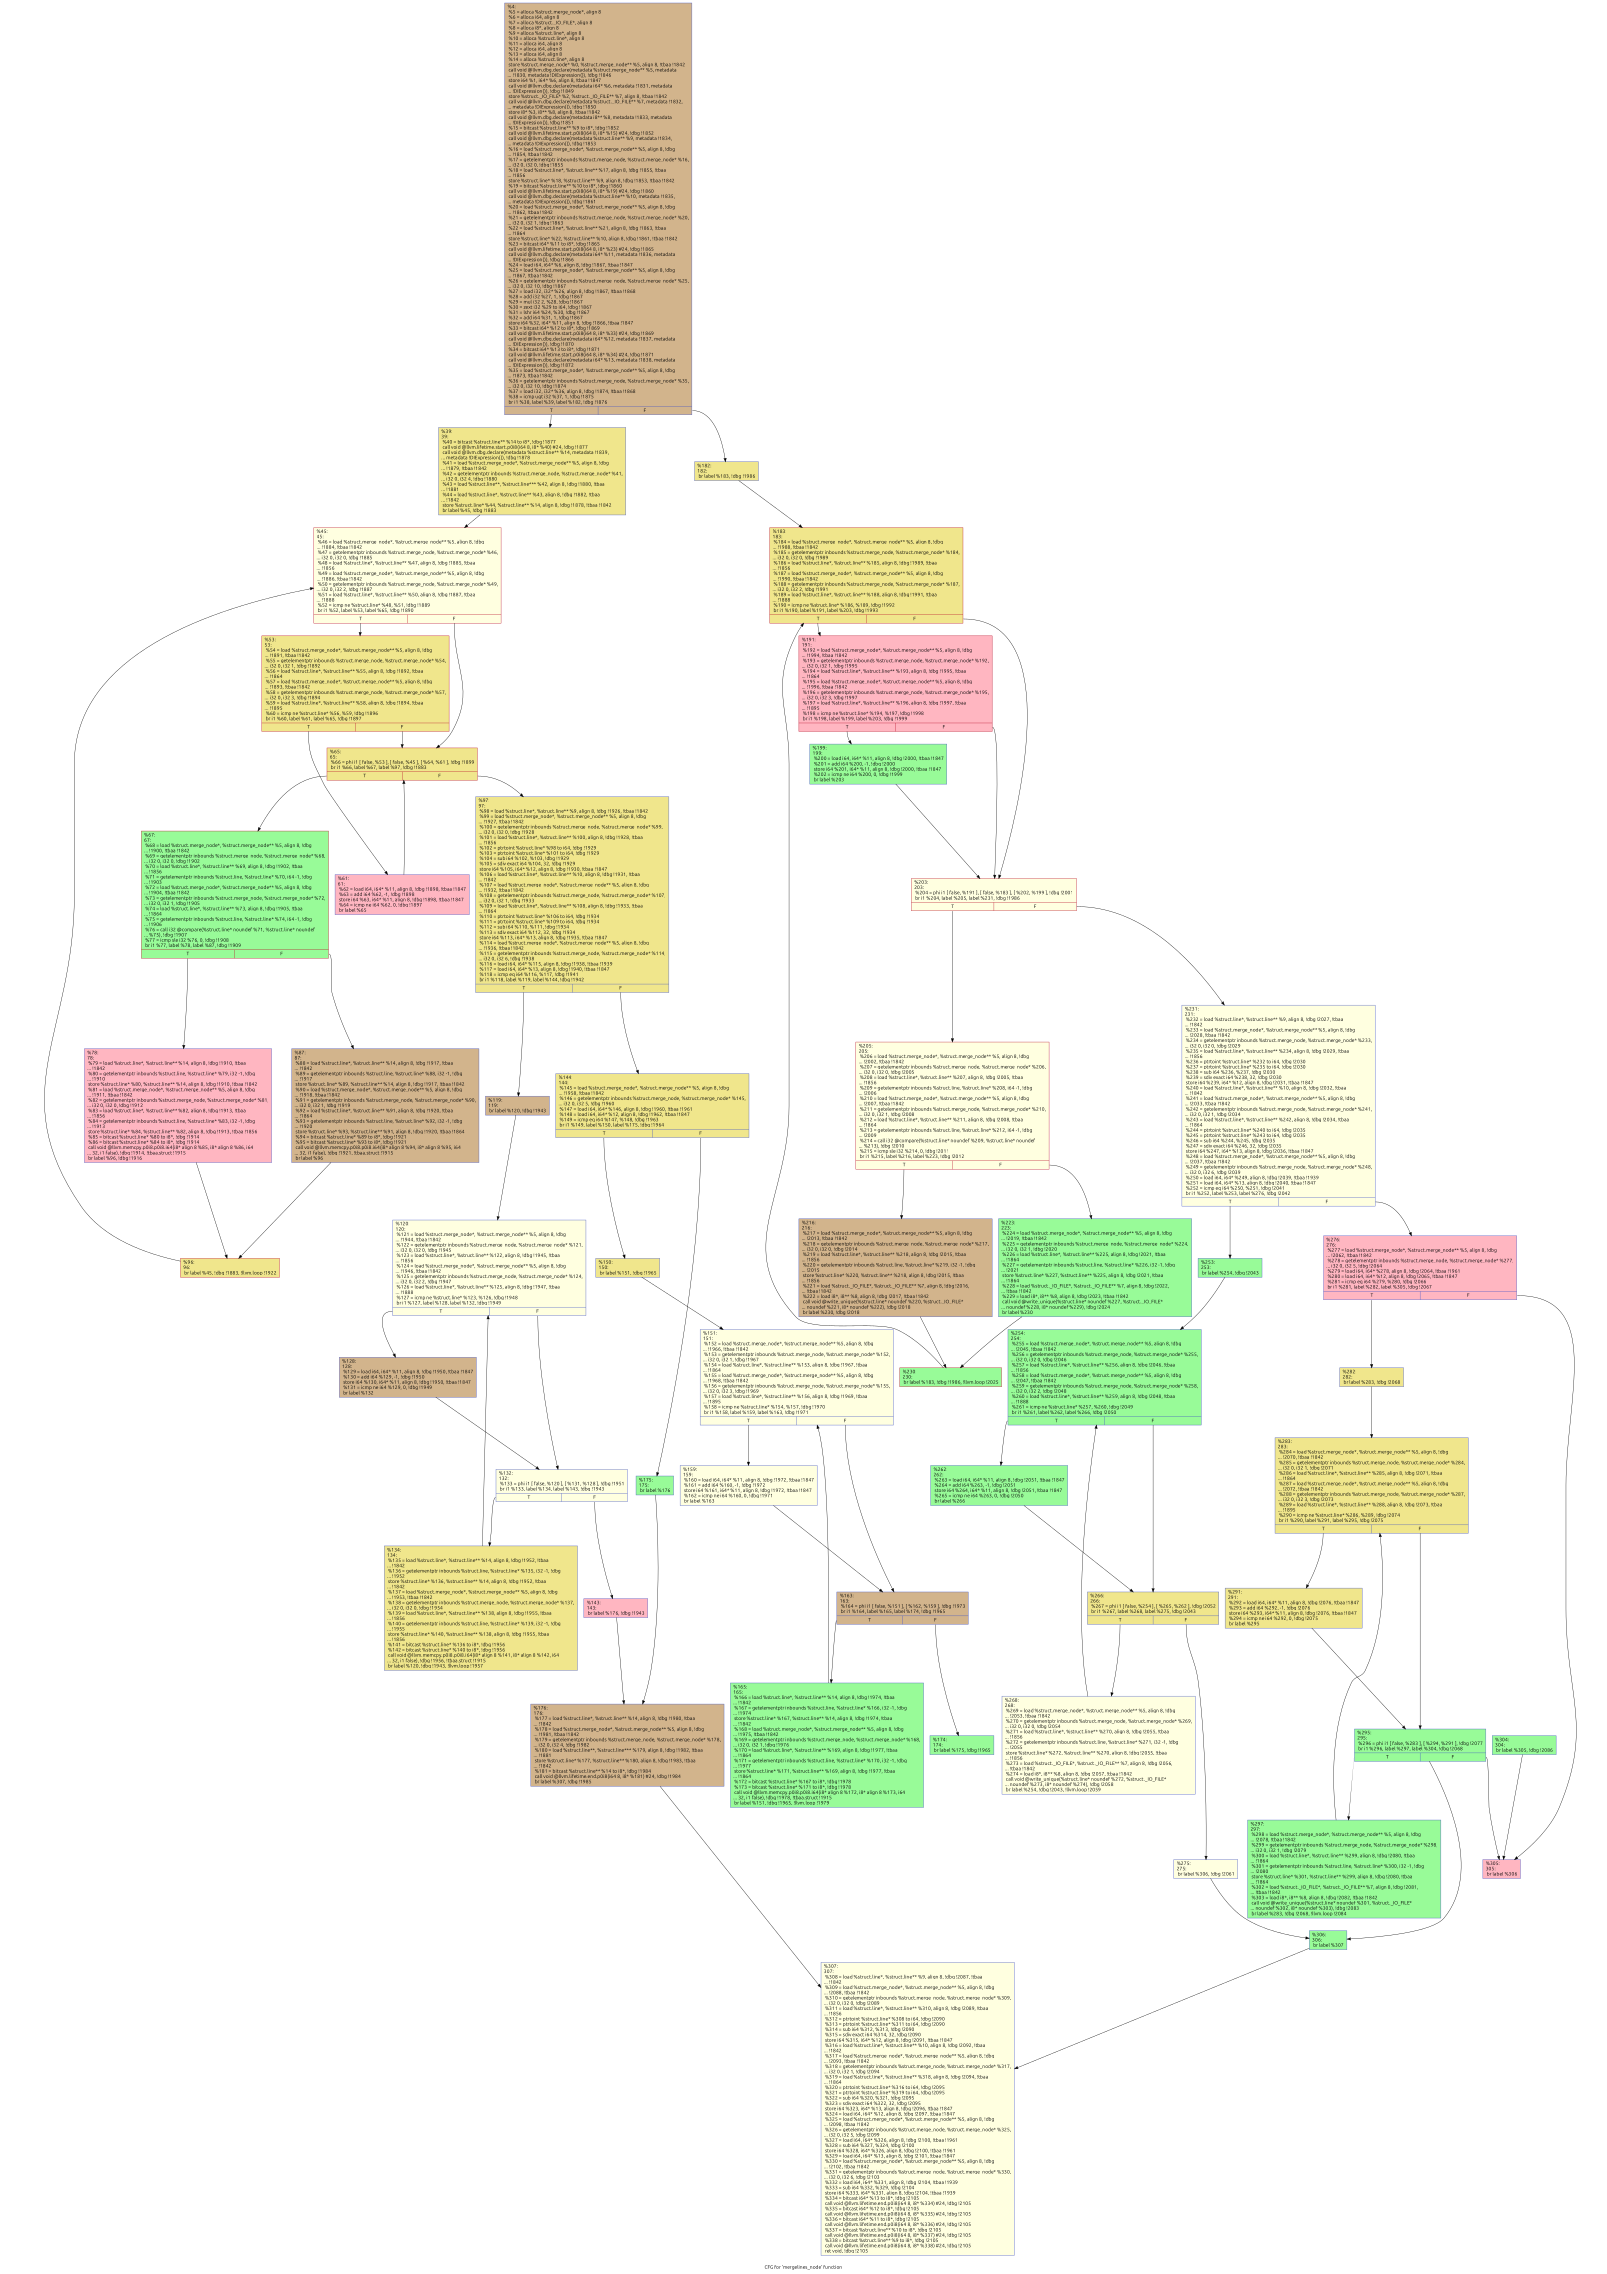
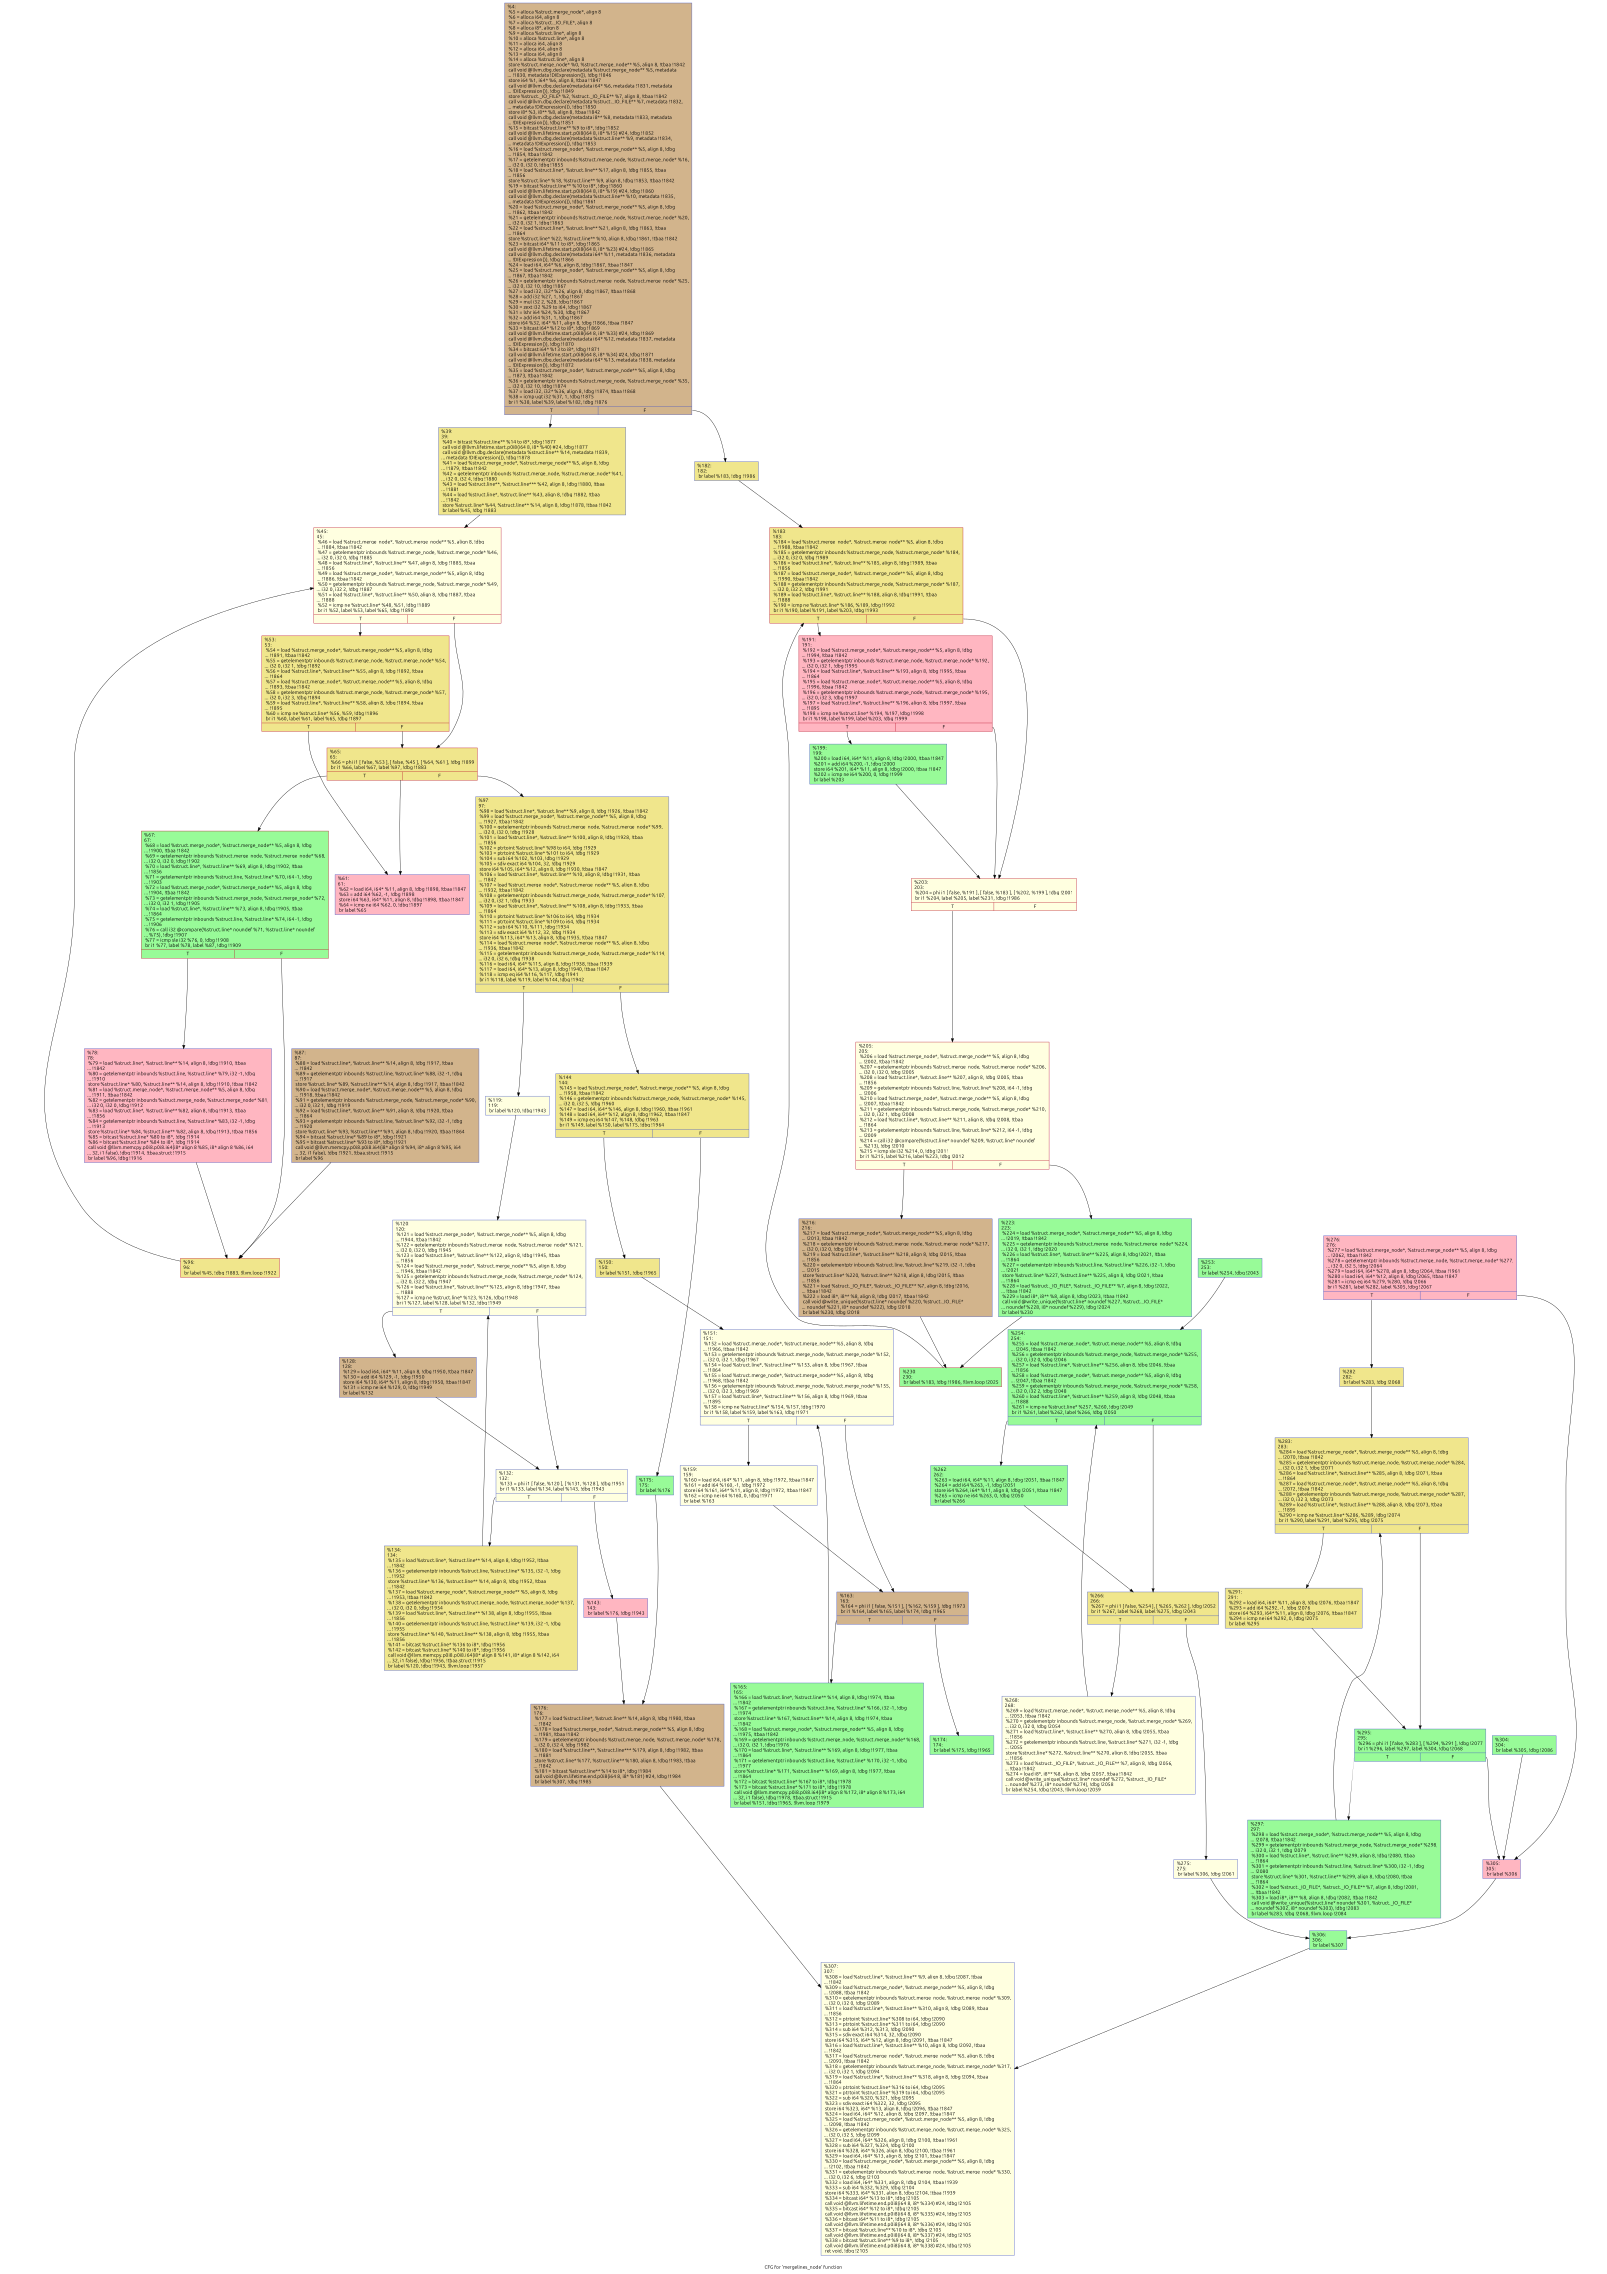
edge "%61:" -> "%65:": reversed
edge "%67:" -> "%87:": now "%67:" -> "%96:"
node "%119:": fillcolor tan -> lightyellow
node "%231:": removed
edge "%295:" -> "%306:": now "%305:" -> "%306:"
